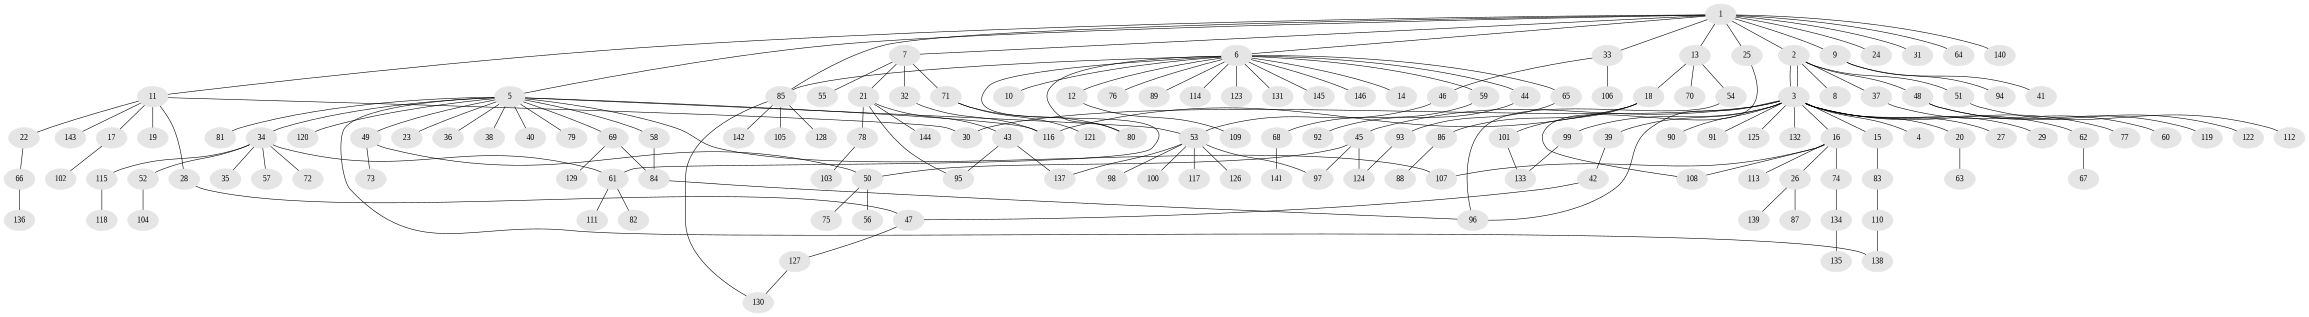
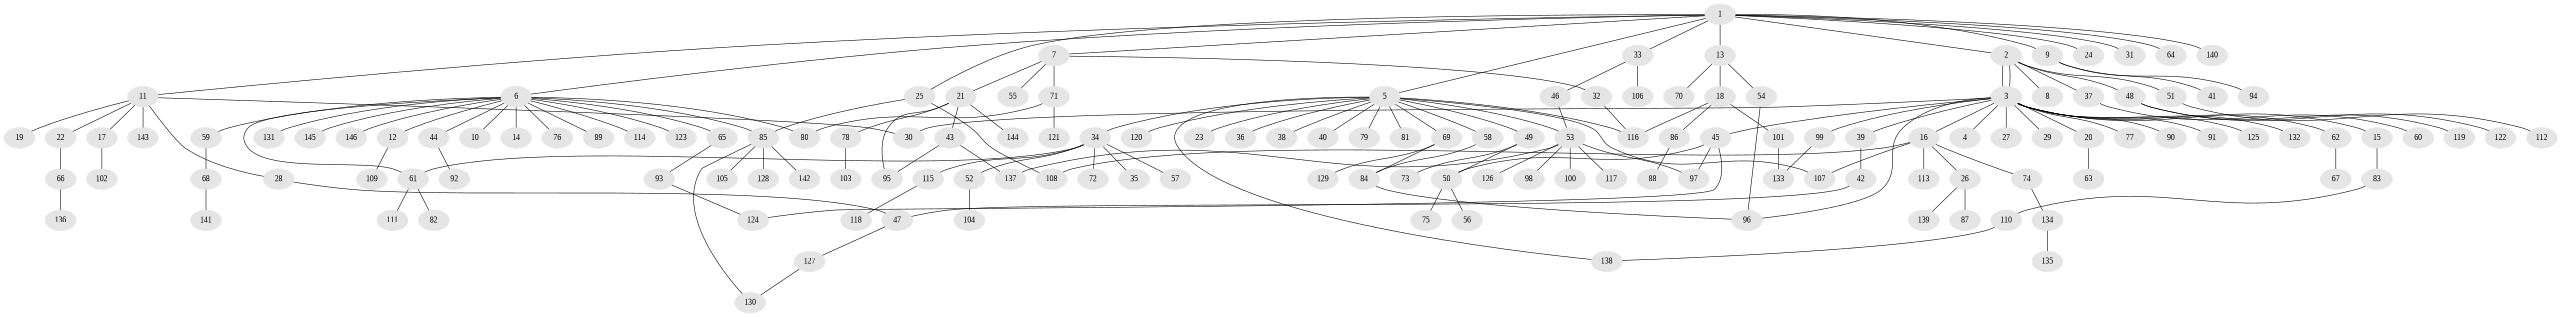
edge "1" -- "85": now "25" -- "85"
